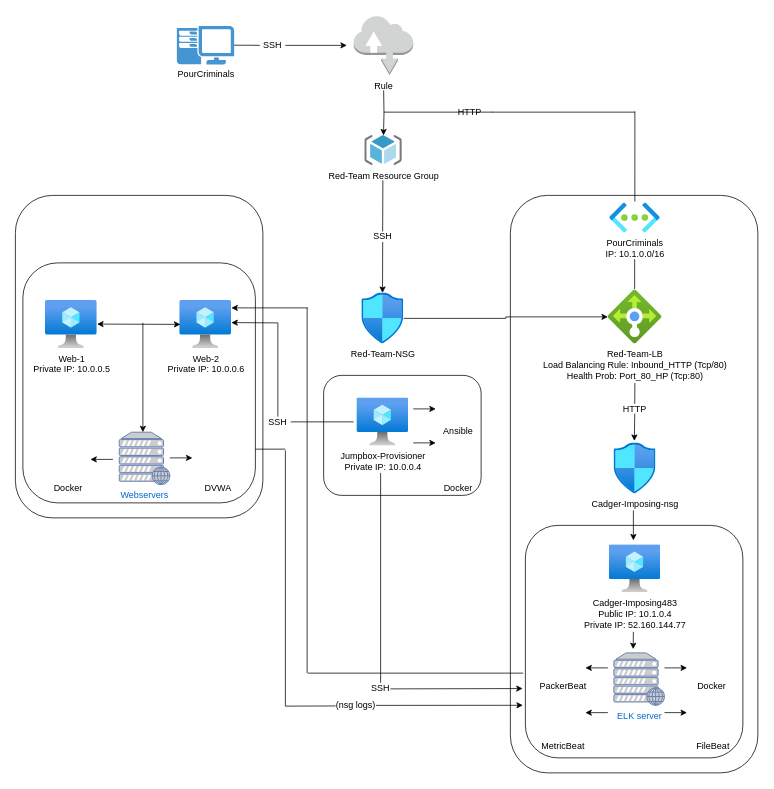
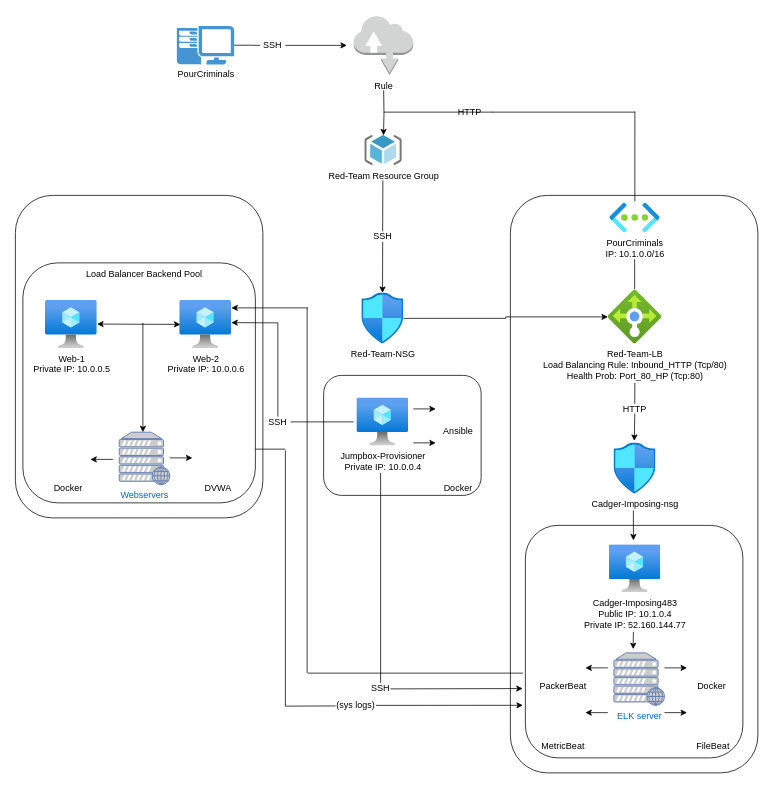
node "Load Balancer Backend Pool": added
node "(nsg logs)": label "(nsg logs)" -> "(sys logs)"
